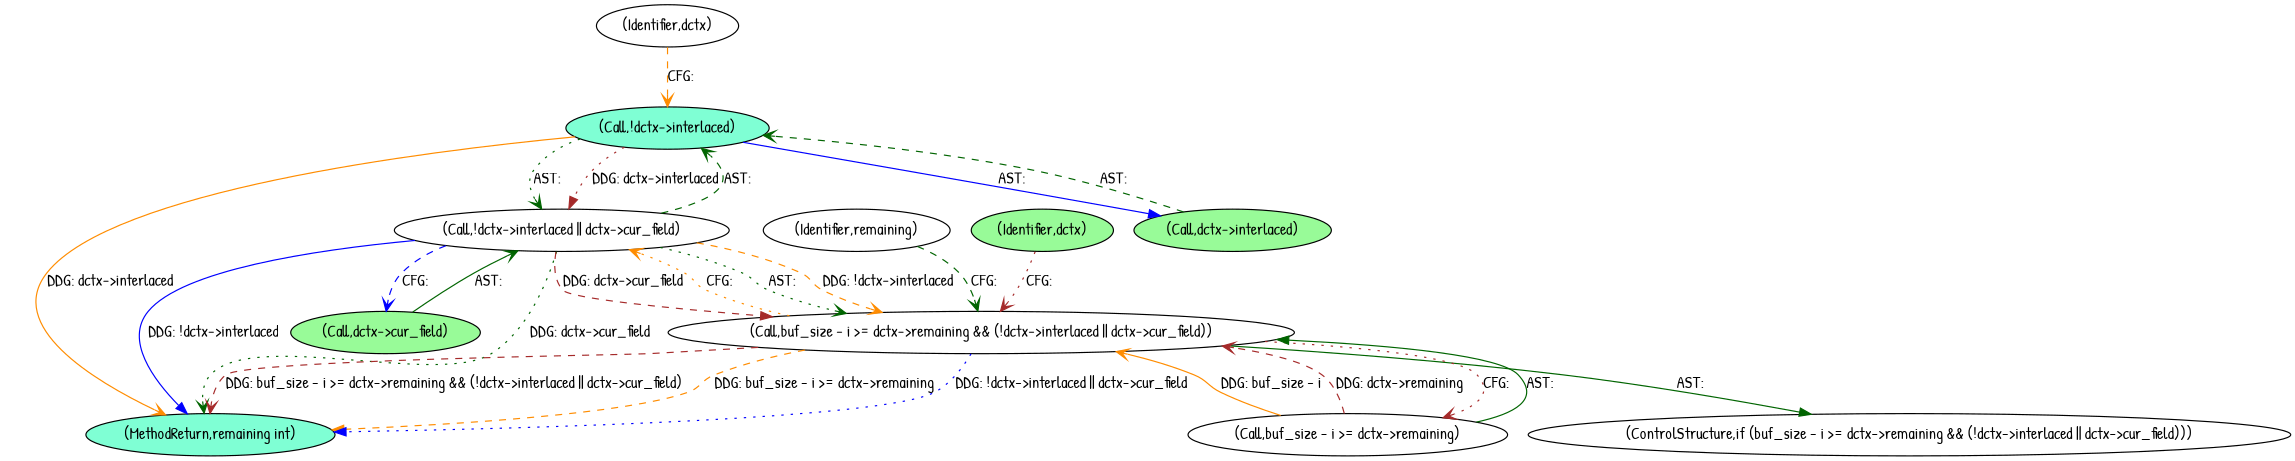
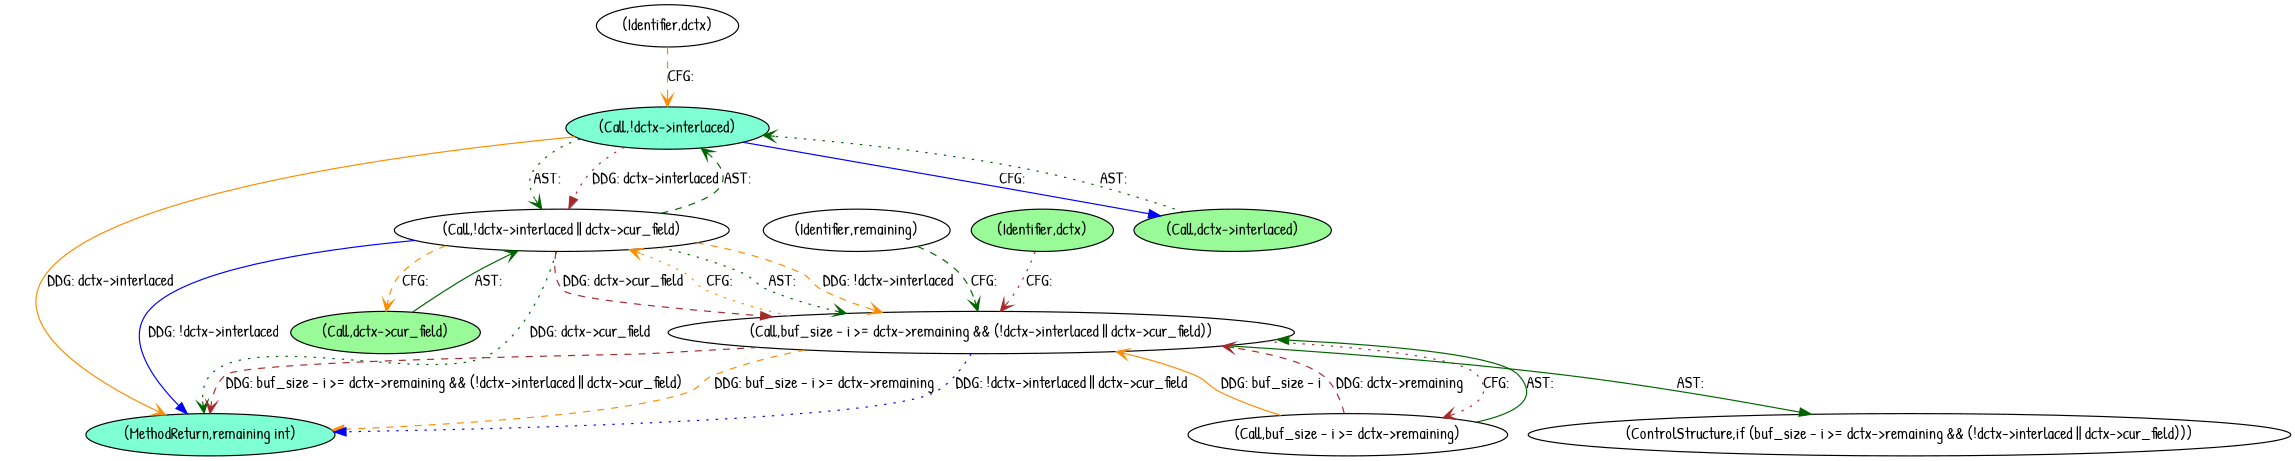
edge "(Call,dctx->interlaced)" -> "(Call,!dctx->interlaced)": style dashed -> dotted
edge "(Call,!dctx->interlaced)" -> "(Call,dctx->interlaced)": label "AST: " -> "CFG: "
edge "(Call,!dctx->interlaced || dctx->cur_field)" -> "(Call,dctx->cur_field)": color blue -> darkorange
